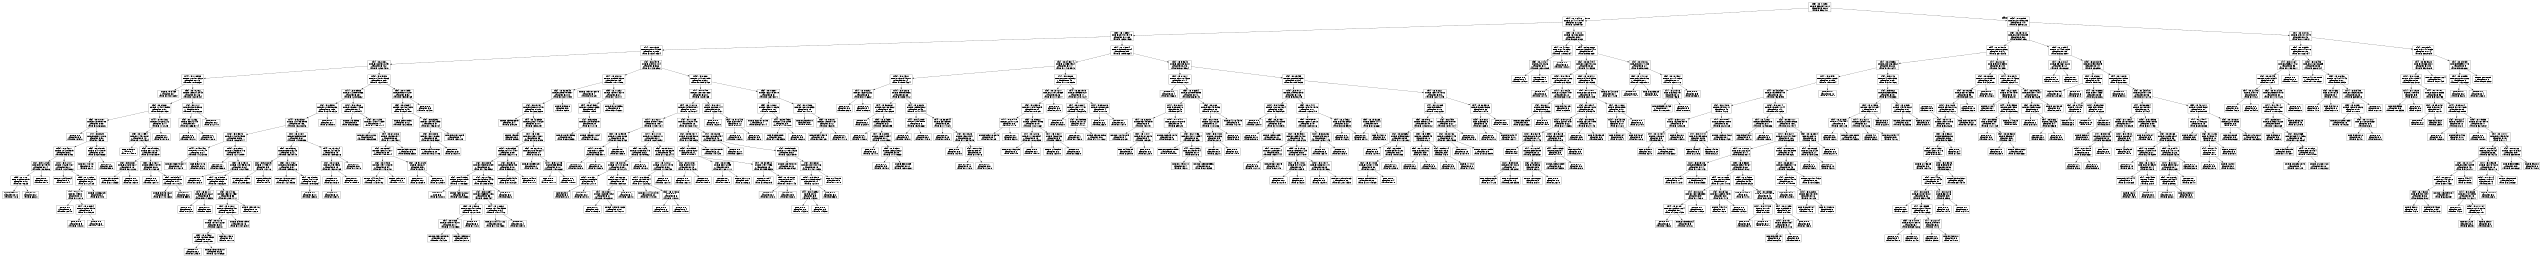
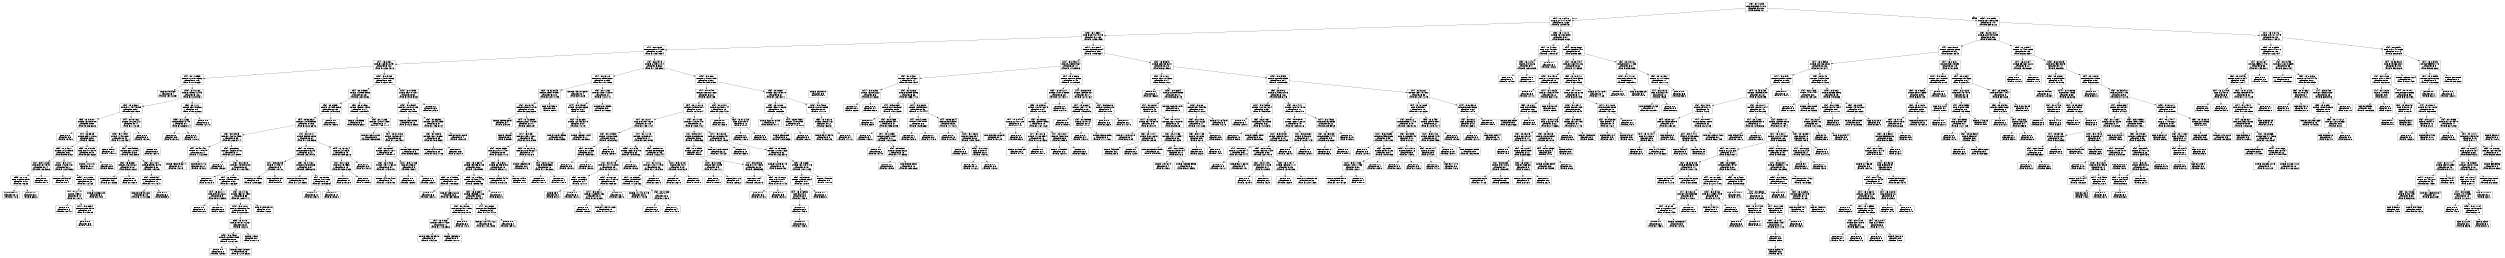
edge "mse = 0.0 samples = 6 value = 67.0" -> "X[0] <= 0.4476 mse = 113.25 samples = 8 value = 66.0": reversed
edge "X[0] <= 0.8293 mse = 68781.6393 samples = 93 value = 529.129" -> "mse = 0.0 samples = 10 value = 232.0": now "mse = 0.1224 samples = 7 value = 0.8571" -> "mse = 0.0 samples = 10 value = 232.0"
edge "X[6] <= 0.4886 mse = 108122.6933 samples = 15 value = 1417.8" -> "mse = 252050.0 samples = 3 value = 975.0": reversed
edge "X[0] <= 0.7398 mse = 19242.7654 samples = 9 value = 371.1111" -> "X[0] <= 0.1623 mse = 1449.1094 samples = 8 value = 189.125": now "X[5] <= 9.148 mse = 41035.7353 samples = 23 value = 375.7826" -> "X[0] <= 0.1623 mse = 1449.1094 samples = 8 value = 189.125"
edge "mse = 0.0 samples = 5 value = 78.0" -> "X[0] <= 0.713 mse = 70501.0873 samples = 61 value = 502.623": reversed
edge "X[8] <= 1.0471 mse = 252179.8875 samples = 40 value = 699.25" -> "mse = 206325.1875 samples = 8 value = 969.75": reversed
edge "X[7] <= 2.4832 mse = 5152.6963 samples = 22 value = 803.5909" -> "mse = 0.0 samples = 7 value = 854.0": now "X[7] <= 2.4832 mse = 5152.6963 samples = 22 value = 803.5909" -> "X[8] <= 15.3769 mse = 3558.4444 samples = 9 value = 876.6667"
edge "mse = 0.0 samples = 8 value = 30.0" -> "mse = 3698.0 samples = 3 value = 283.0": now "X[3] <= 0.4913 mse = 26089.84 samples = 5 value = 350.4" -> "mse = 3698.0 samples = 3 value = 283.0"
node "X[4] <= 34.4741 mse = 3195.6896 samples = 25 value = 109.48": label "X[4] <= 34.4741 mse = 3195.6896 samples = 25 value = 109.48" -> "X[4] <= 34.4741 value = 3195.6896 samples = 25 value = 109.48"
node "mse = 588.0 value = 4 value = 1490.0": label "mse = 588.0 value = 4 value = 1490.0" -> "mse = 588.0 samples = 4 value = 1490.0"
node "X[3] <= 0.5599 mse = 12506.9167 samples = 24 value = 1885.4": label "X[3] <= 0.5599 mse = 12506.9167 samples = 24 value = 1885.4" -> "X[3] <= 0.5599 mse = 12506.9167 samples = 24 value = 1885.5"
edge "mse = 0.0 samples = 2 value = 75.0" -> "X[2] <= 89.388 mse = 3437.0612 samples = 7 value = 195.2857": now "X[7] <= 1.2194 mse = 6358.3889 samples = 12 value = 235.6667" -> "X[2] <= 89.388 mse = 3437.0612 samples = 7 value = 195.2857"
edge "X[3] <= 0.6708 mse = 16078.5432 samples = 9 value = 338.8889" -> "mse = 9522.0 samples = 6 value = 408.0": reversed
node "mse = 0.0 samples = 2 value = 489.0": label "mse = 0.0 samples = 2 value = 489.0" -> "mse = 5.0 samples = 2 value = 489.0"
edge "X[3] <= 0.4677 mse = 89981.6475 samples = 20 value = 1152.05" -> "mse = 0.0 samples = 3 value = 1607.0": reversed
node "mse = 189728.0 samples = 6 value = 1141.0": removed
node "mse = 0.0 value = 8 value = 1807.0": label "mse = 0.0 value = 8 value = 1807.0" -> "mse = 0.0 samples = 8 value = 1807.0"
edge "mse = 0.0 samples = 11 value = 1513.0" -> "mse = 0.0 samples = 12 value = 1357.0": now "X[7] <= 0.3098 mse = 416.7769 samples = 22 value = 1375.6364" -> "mse = 0.0 samples = 12 value = 1357.0"
edge "X[0] <= 0.8103 mse = 12546.24 samples = 5 value = 395.6" -> "mse = 20808.0 samples = 3 value = 402.0": reversed
node "mse = 0.0 mse = 6 value = 1880.0": label "mse = 0.0 mse = 6 value = 1880.0" -> "mse = 0.0 samples = 6 value = 1880.0"
node "mse = 78408.0 value = 3 value = 704.0": label "mse = 78408.0 value = 3 value = 704.0" -> "mse = 78408.0 samples = 3 value = 704.0"
edge "X[4] <= 84.6992 mse = 200.0 samples = 9 value = 1433.0" -> "mse = 0.0 samples = 6 value = 1423.0": now "mse = 0.0 samples = 3 value = 1453.0" -> "mse = 0.0 samples = 6 value = 1423.0"
node "mse = 0.0 samples = 5 value = 1192.0": removed
node "mse = 64885.1598 samples = 13 value = 1154.6154": removed
edge "X[0] <= 0.731 mse = 3563.1834 samples = 17 value = 912.4118" -> "mse = 3235.75 samples = 8 value = 864.5": now "mse = 0.0 samples = 9 value = 955.0" -> "mse = 3235.75 samples = 8 value = 864.5"
